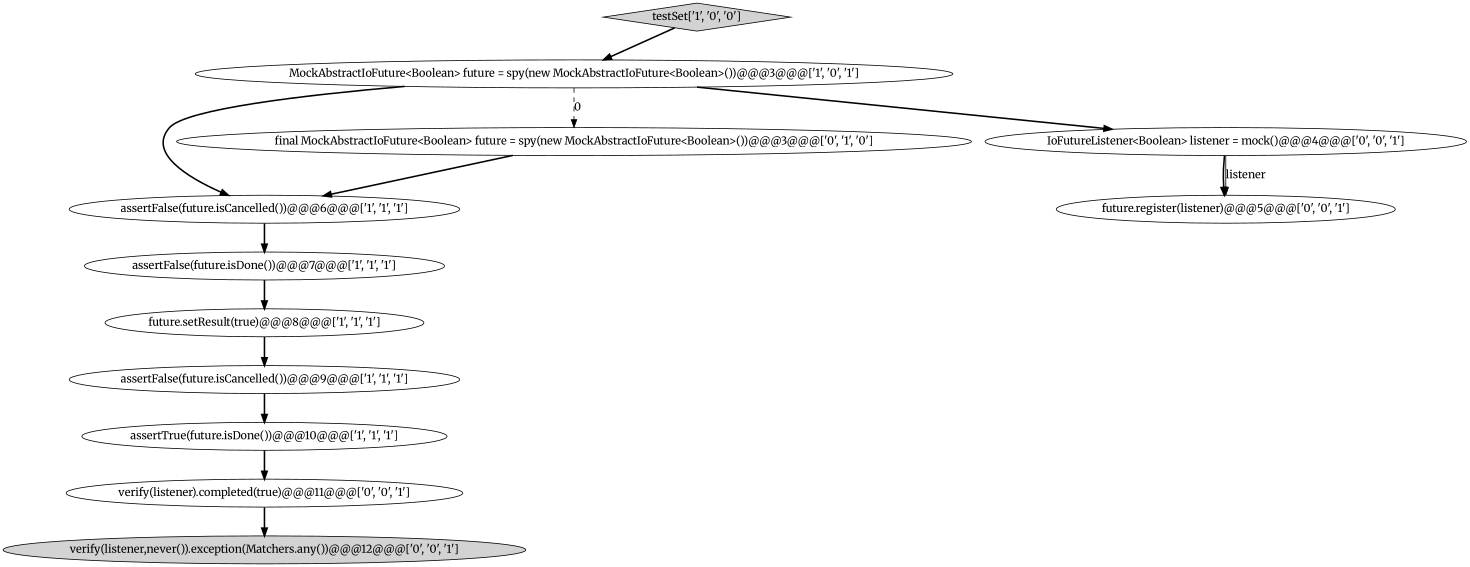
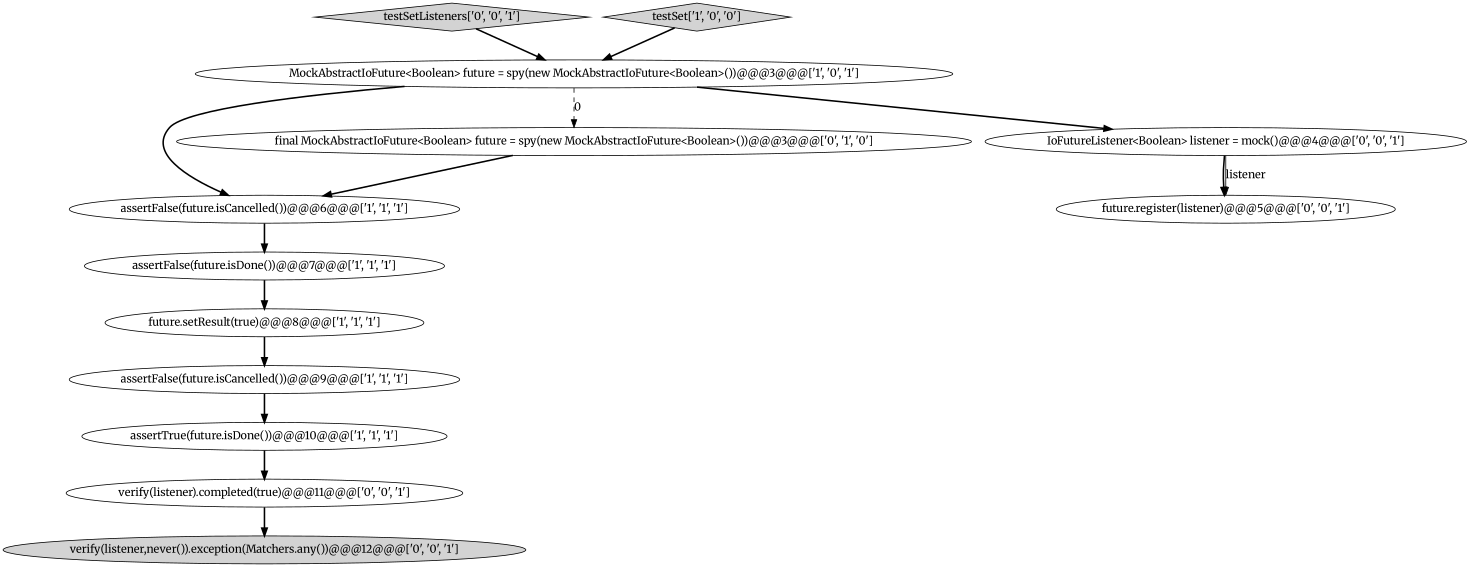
node "testSetListeners['0', '0', '1']": added
